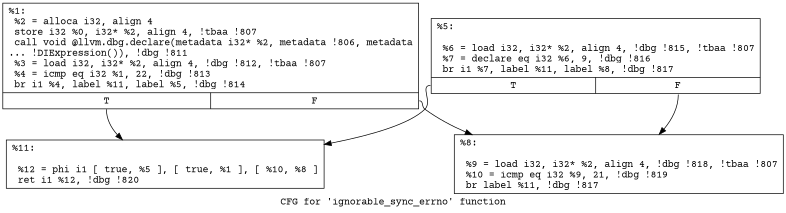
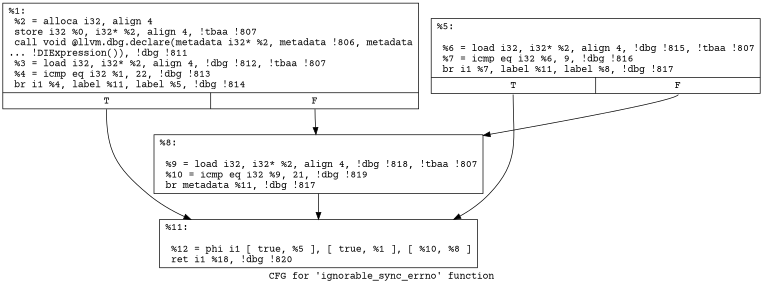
node "%5:": text "%7 = declare eq i32 %6, 9, !dbg !816" -> "%7 = icmp eq i32 %6, 9, !dbg !816"
node "%11:": text "ret i1 %12, !dbg !820" -> "ret i1 %18, !dbg !820"
node "%8:": text "br label %11, !dbg !817" -> "br metadata %11, !dbg !817"
edge "%8:" -> "%11:": added
